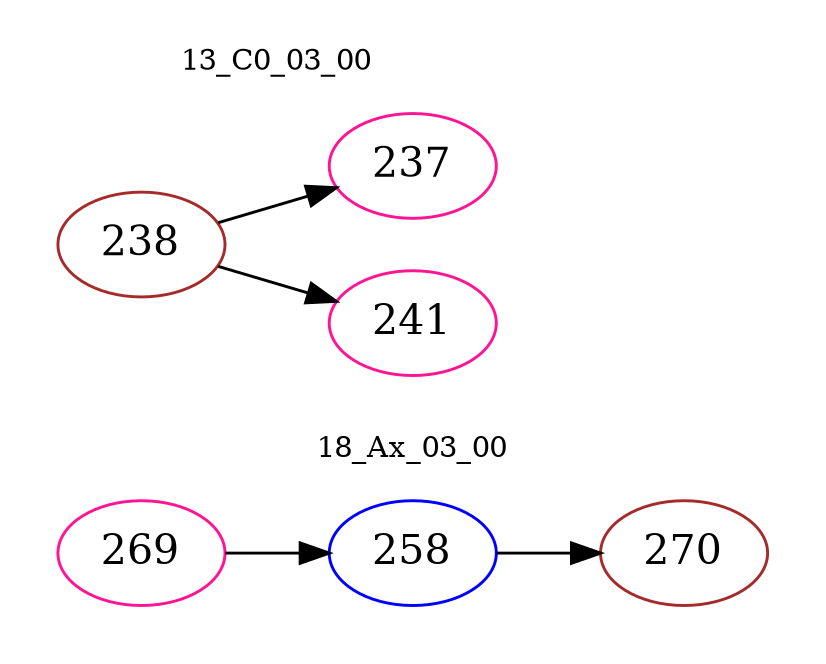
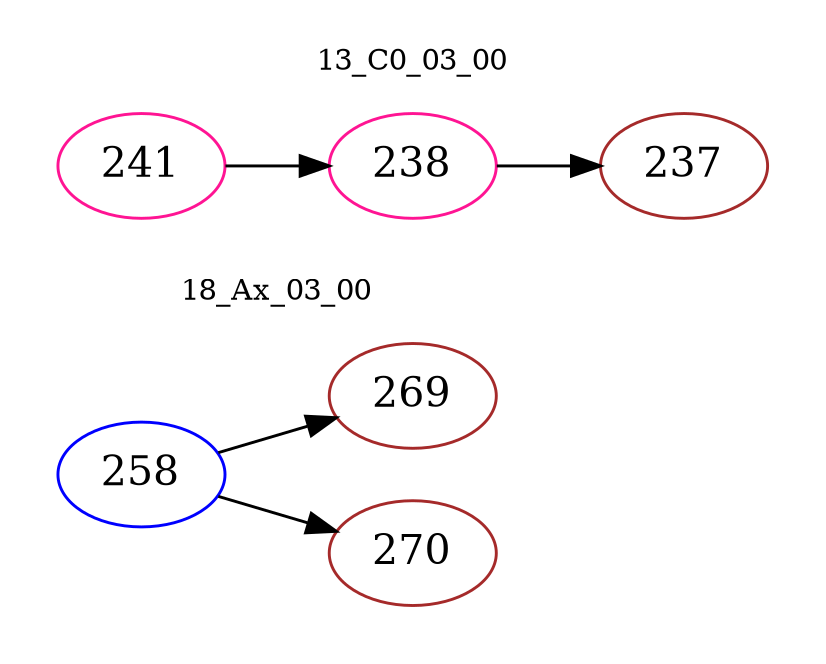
node "237": color deeppink -> brown
node "238": color brown -> deeppink
edge "238" -> "241": reversed
node "269": color deeppink -> brown
edge "269" -> "258": reversed
